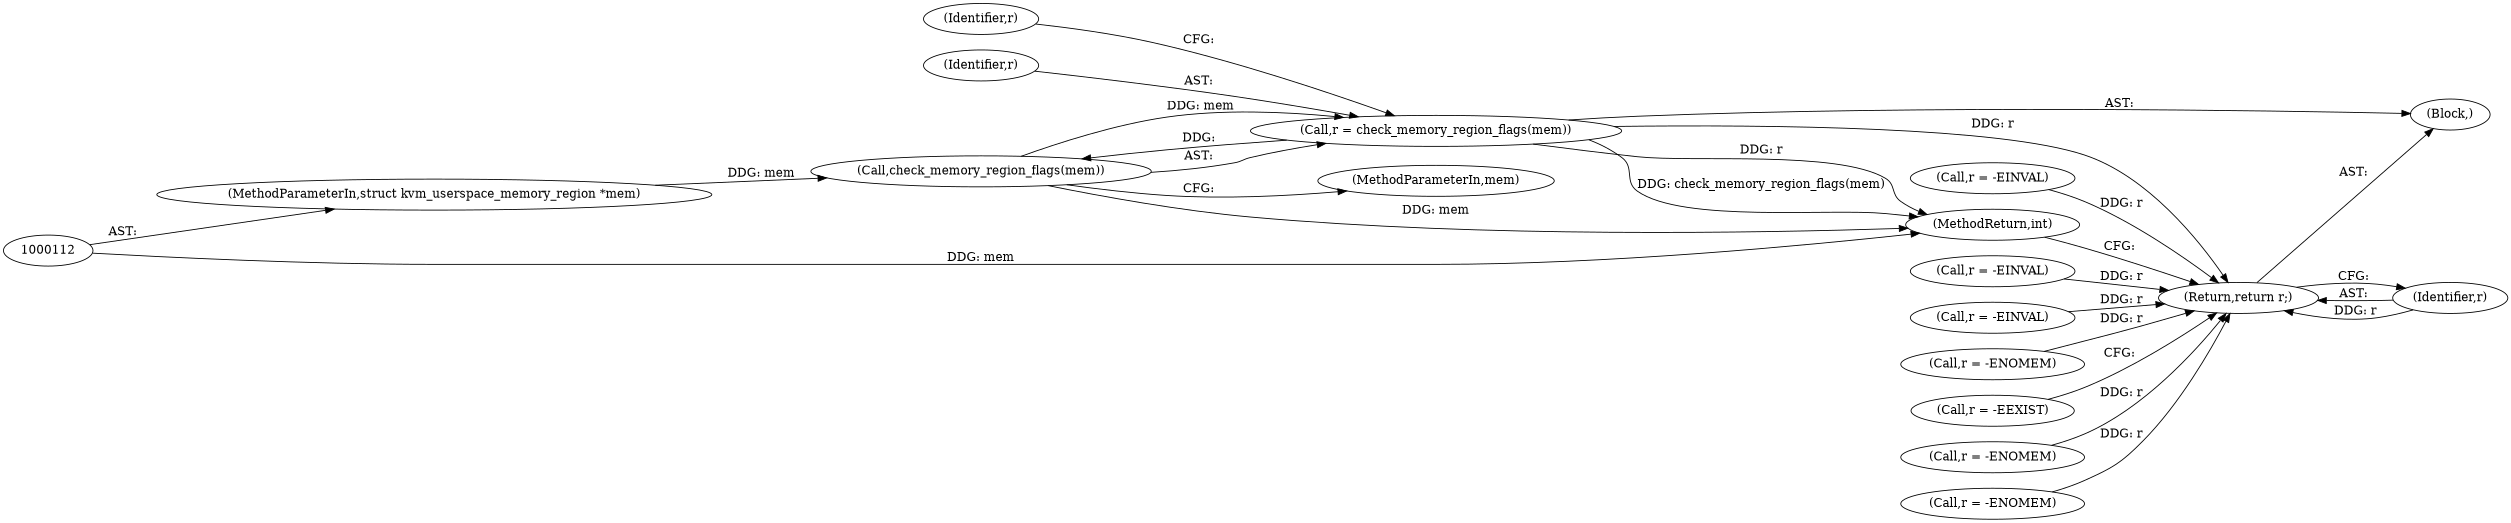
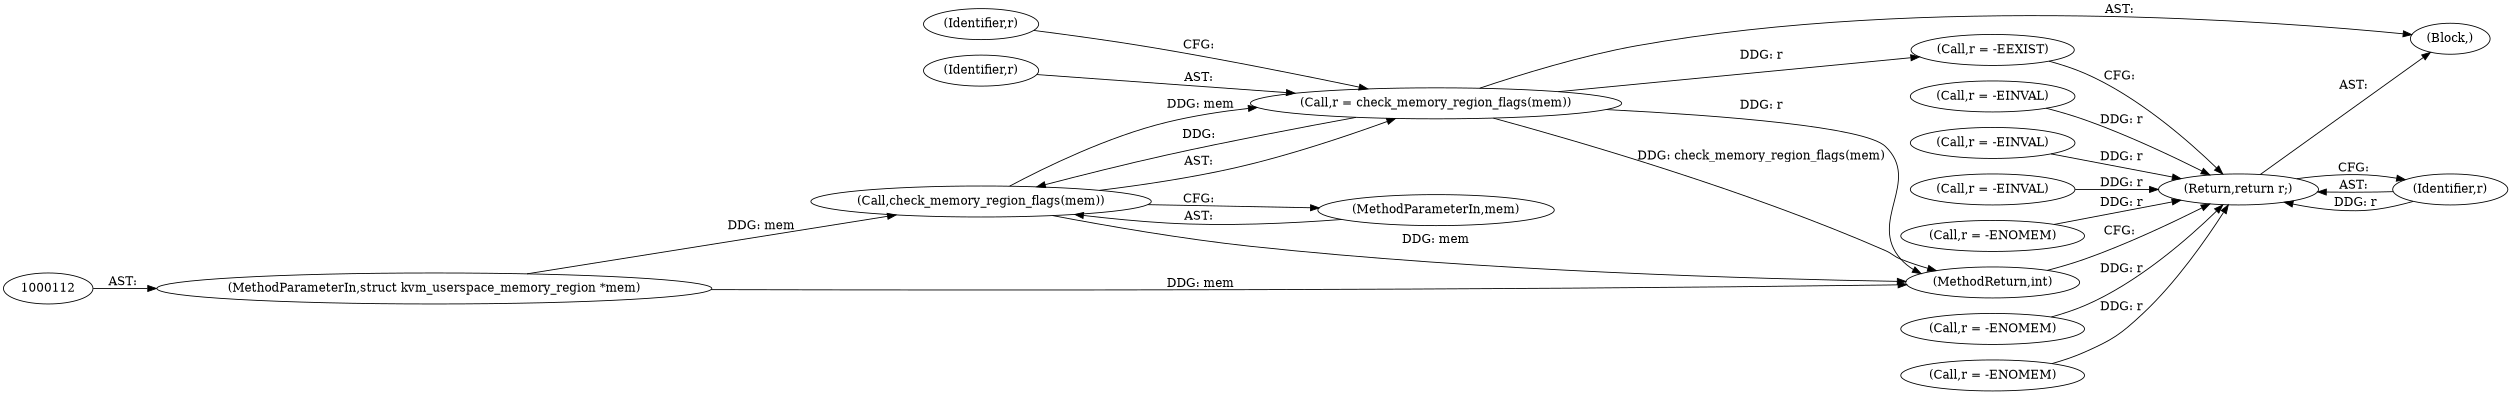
edge "(Call,r = check_memory_region_flags(mem))" -> "(Return,return r;)": now "(Call,r = check_memory_region_flags(mem))" -> "(Call,r = -EEXIST)"
edge "(MethodParameterIn,mem)" -> "(Call,check_memory_region_flags(mem))": added, label "AST:"
edge "1000112" -> "(MethodReturn,int)": now "(MethodParameterIn,struct kvm_userspace_memory_region *mem)" -> "(MethodReturn,int)"
